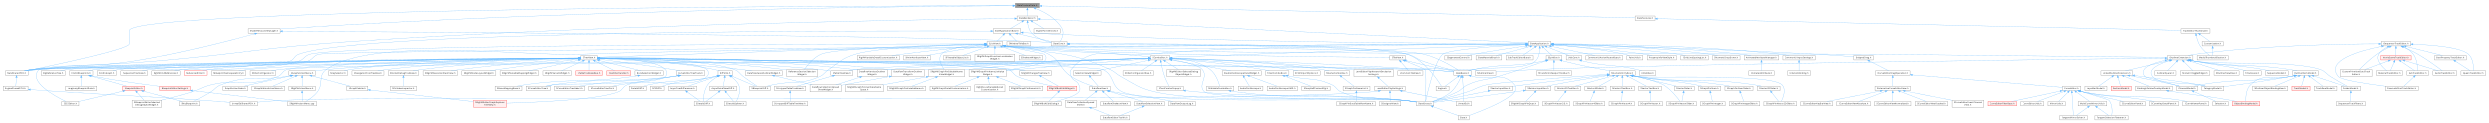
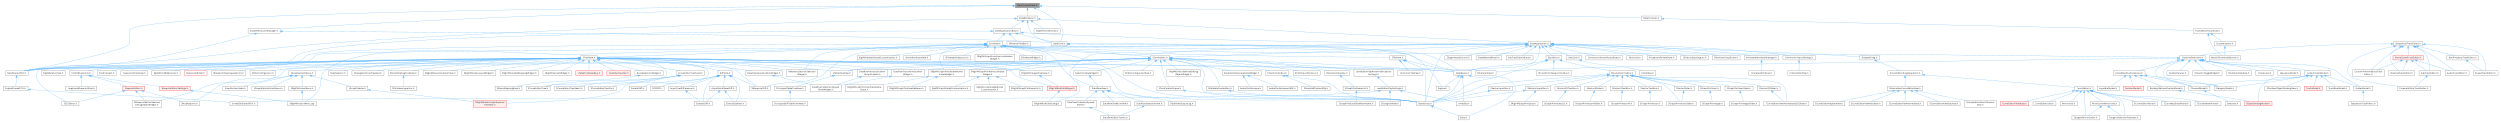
node "DataflowVerticesOutliner Widget.h": label "DataflowVerticesOutliner Widget.h" -> "DataflowVerticesOutliner SGraphPalette.h"
node "SGraphPinVector2DSlider.h": label "SGraphPinVector2DSlider.h" -> "SCurveEditorViewNormalized2DSlider.h"
